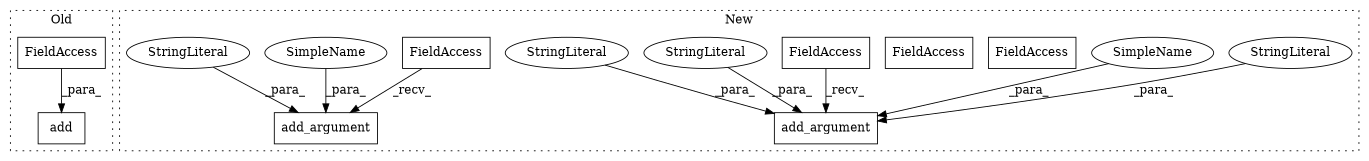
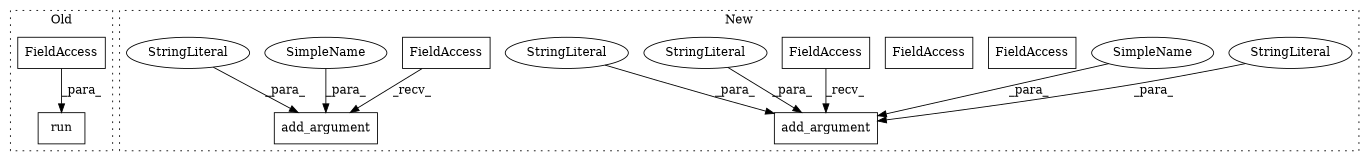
node "add": label "add" -> "run"
